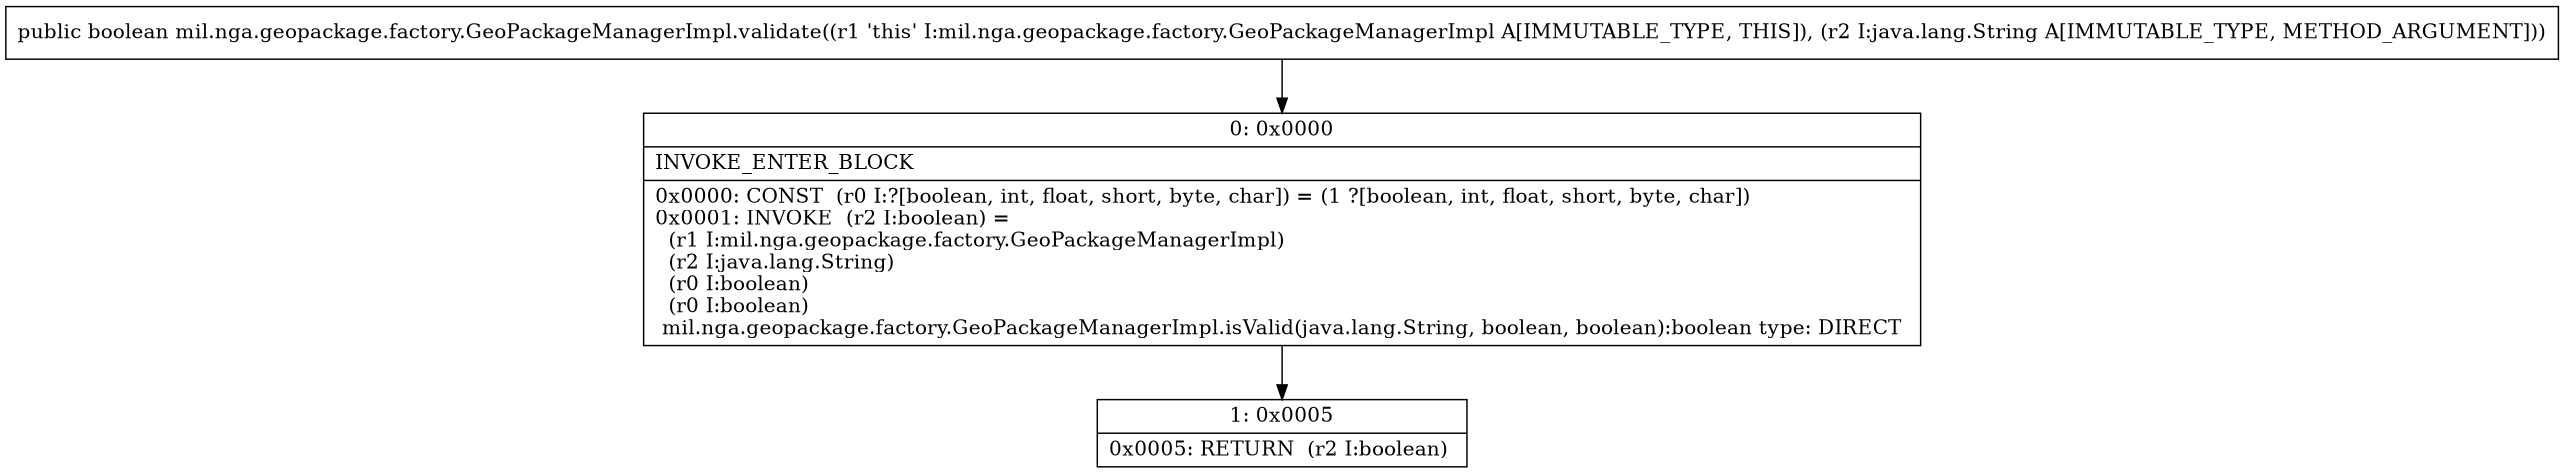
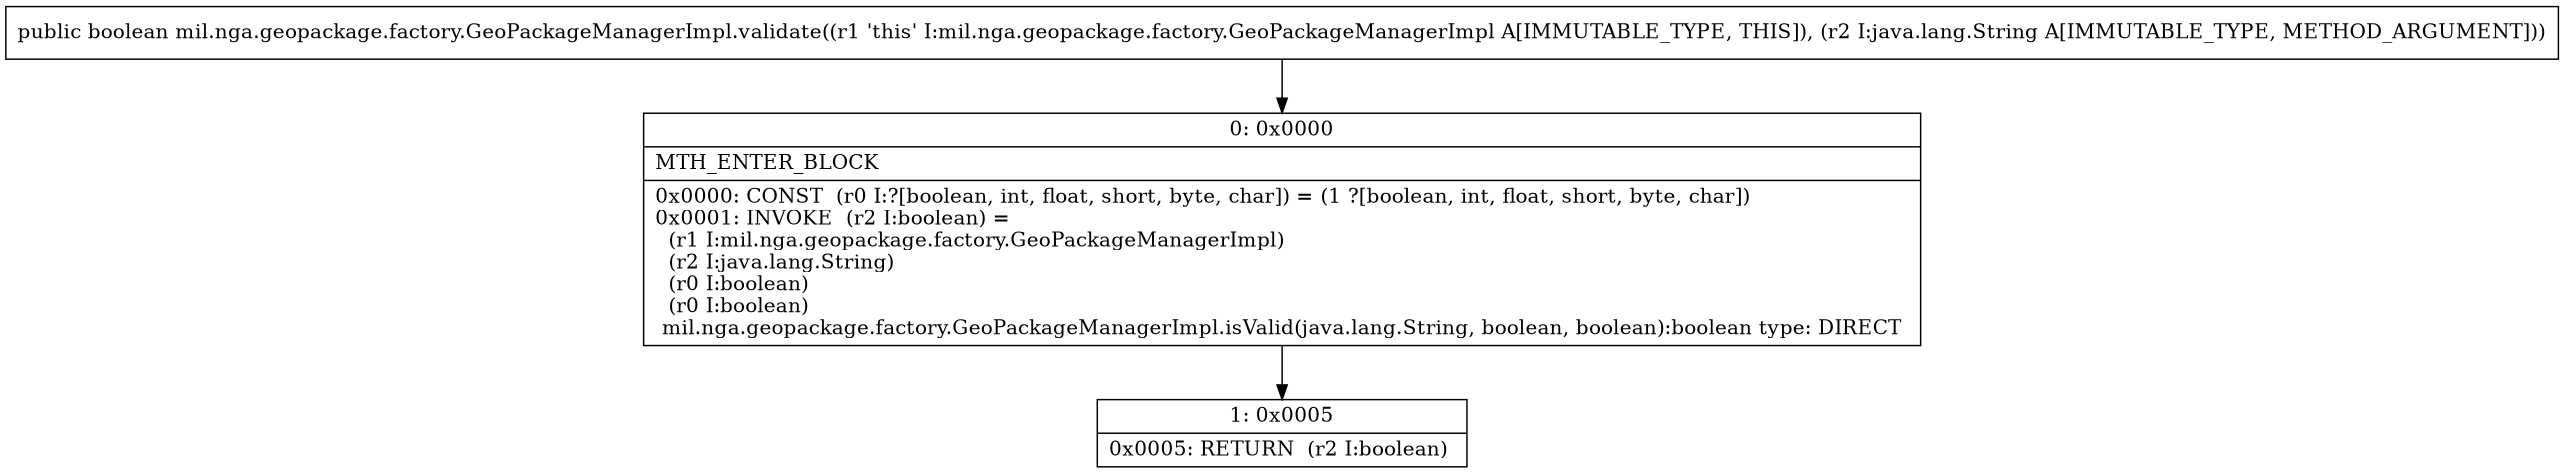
node "0: 0x0000": text "INVOKE_ENTER_BLOCK" -> "MTH_ENTER_BLOCK"
